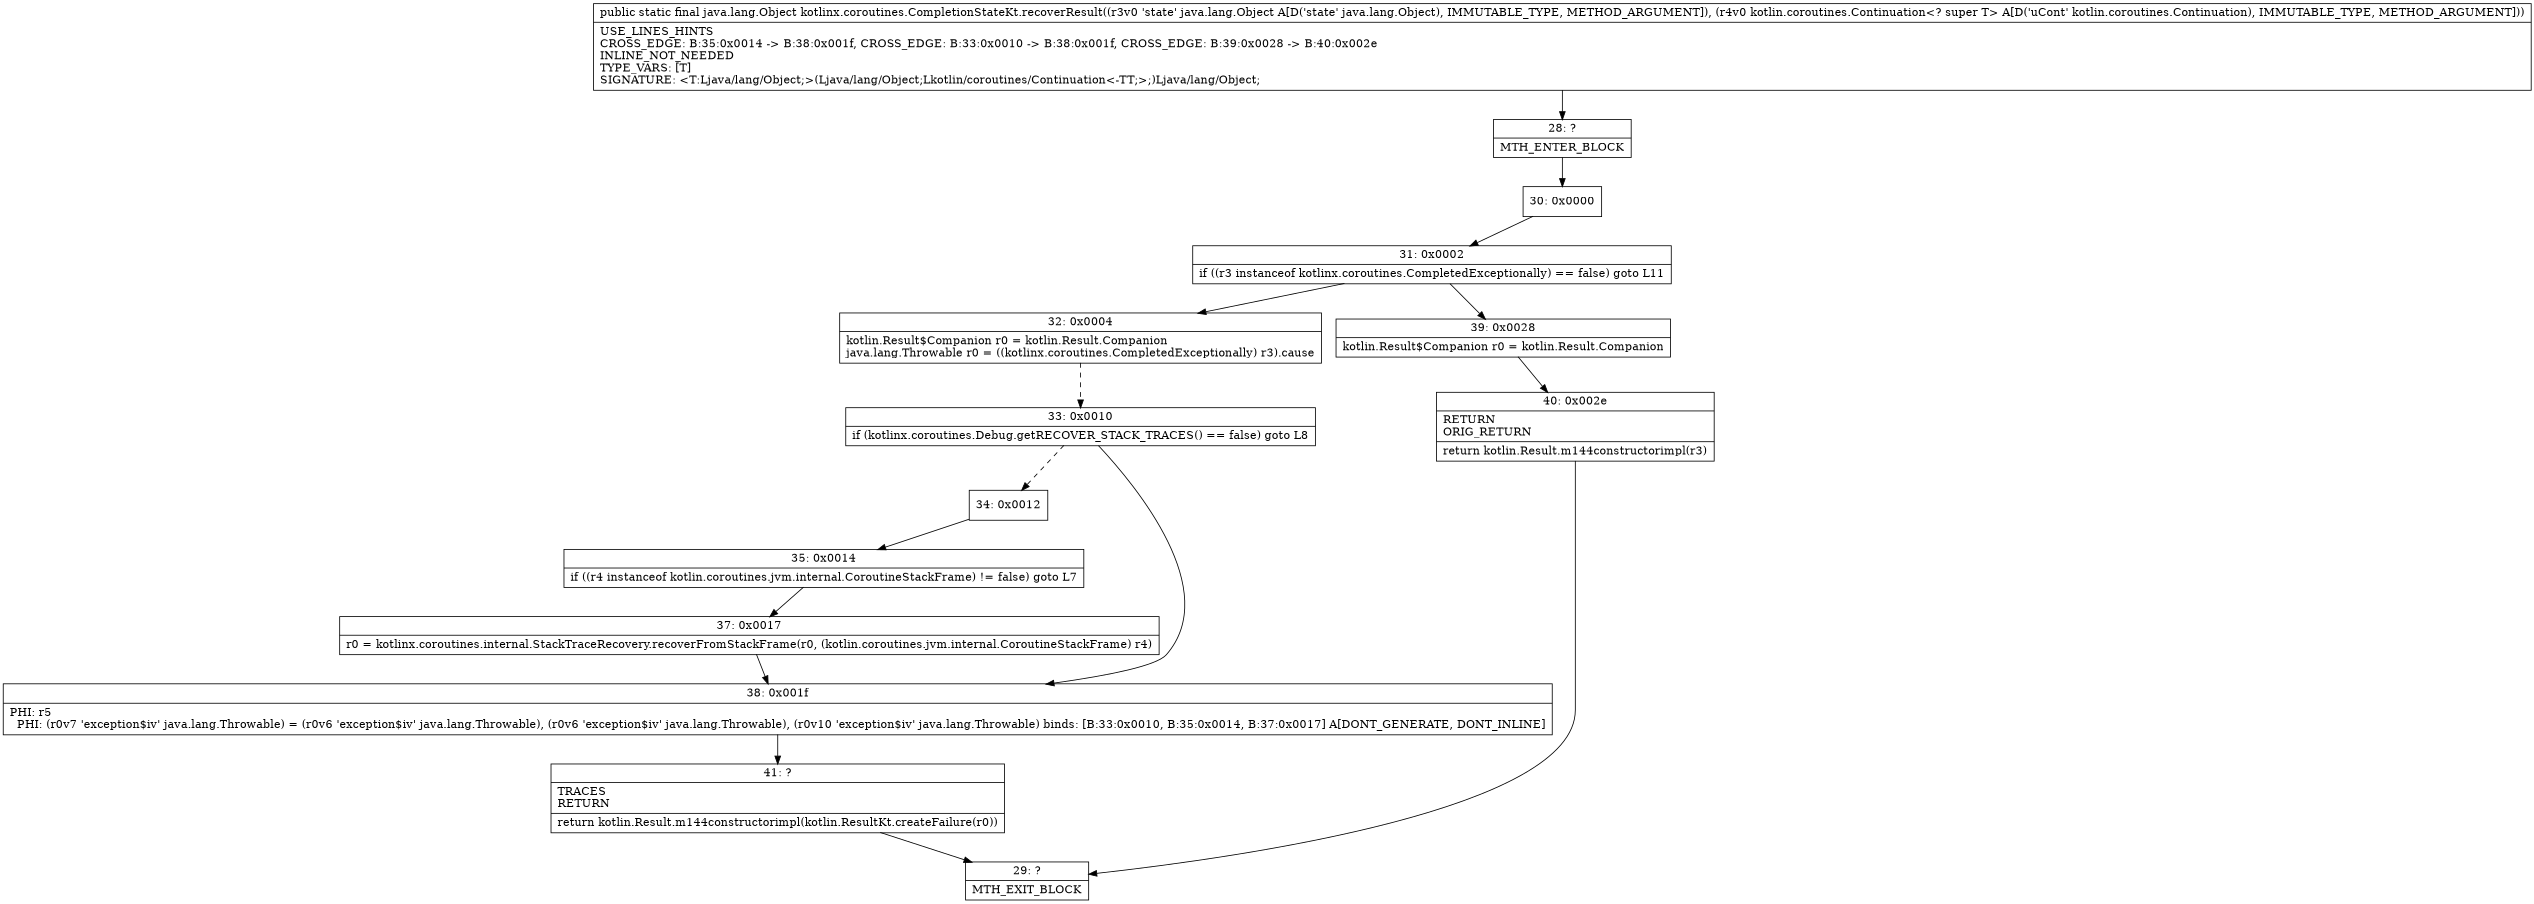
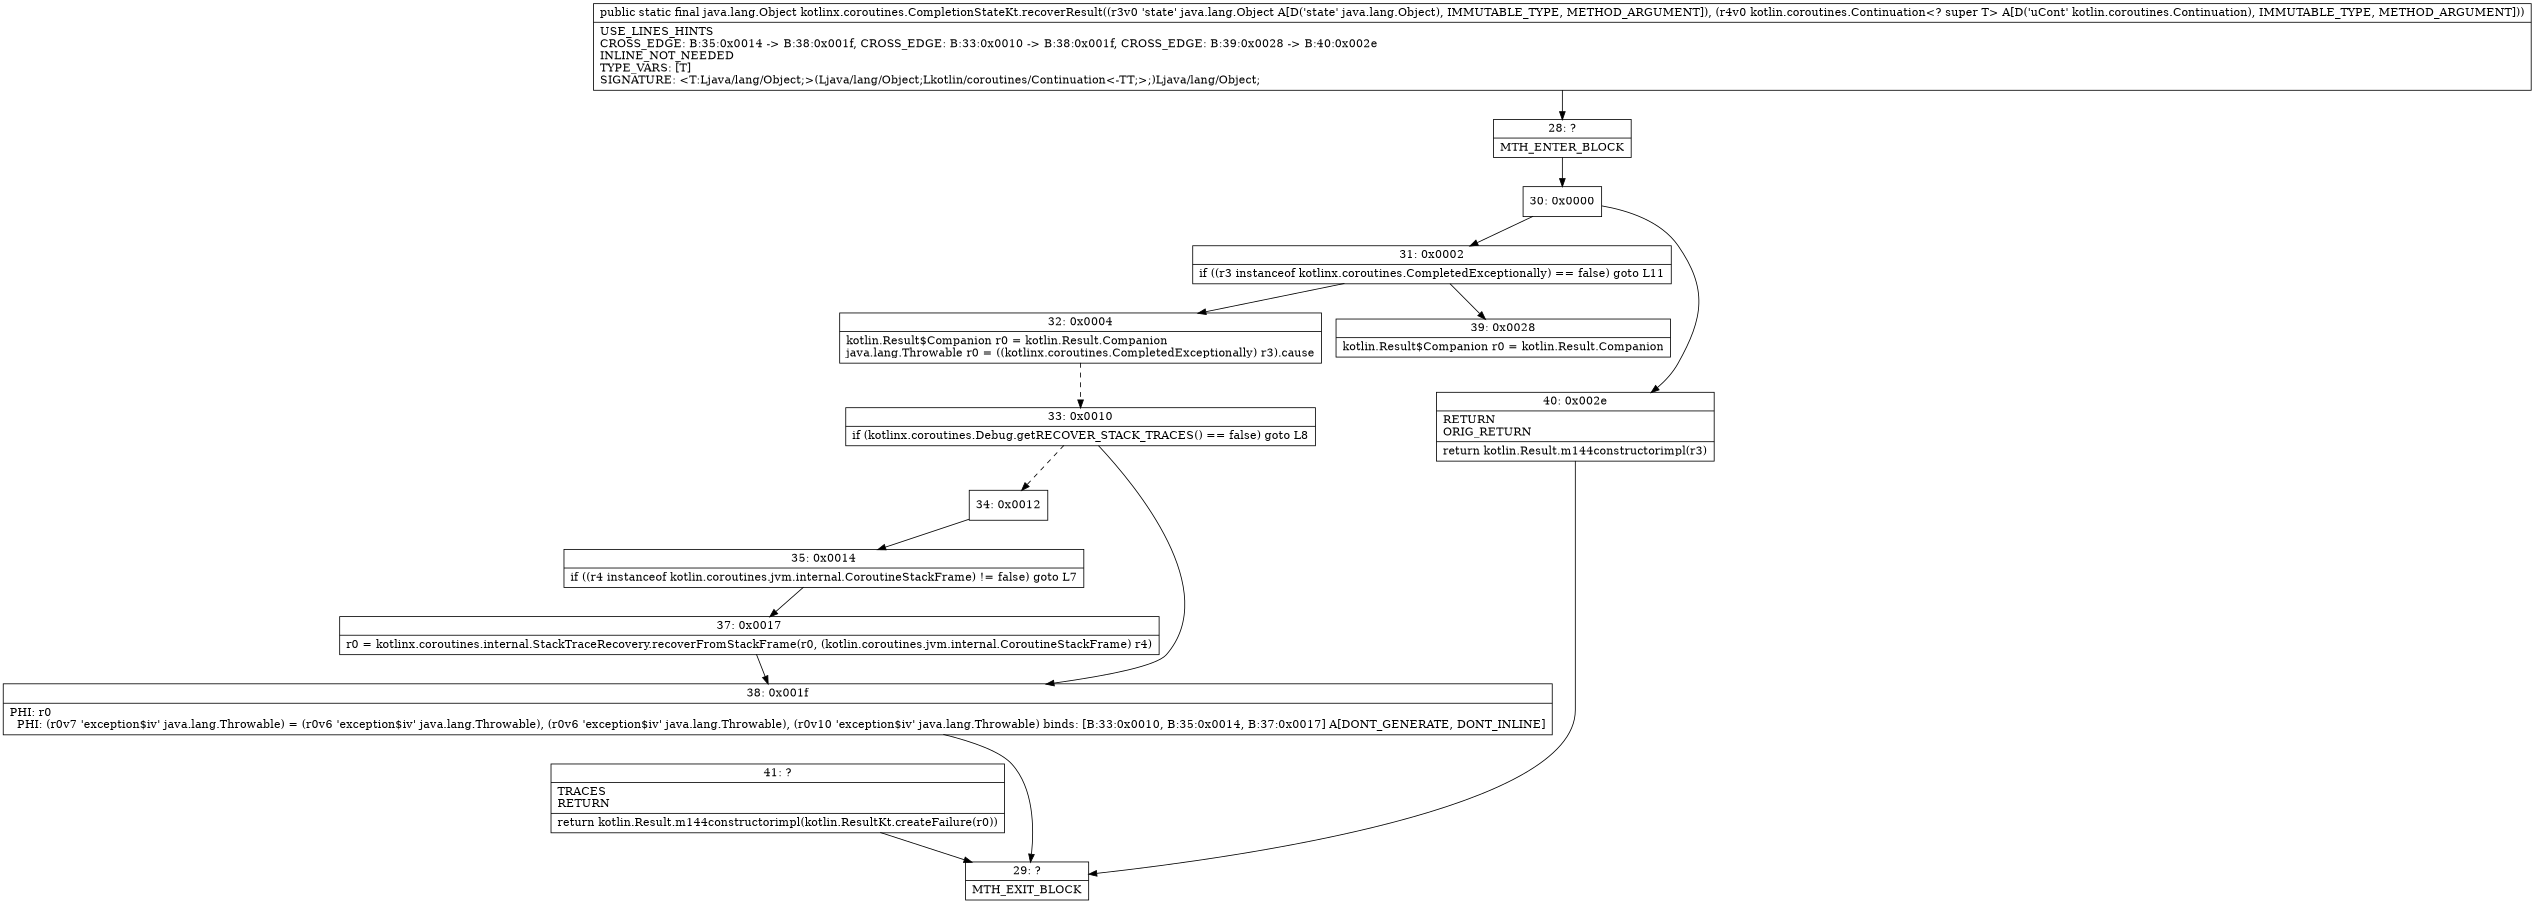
edge "39: 0x0028" -> "40: 0x002e": now "30: 0x0000" -> "40: 0x002e"
node "38: 0x001f": text "PHI: r5" -> "PHI: r0"
edge "38: 0x001f" -> "41: ?": now "38: 0x001f" -> "29: ?"
